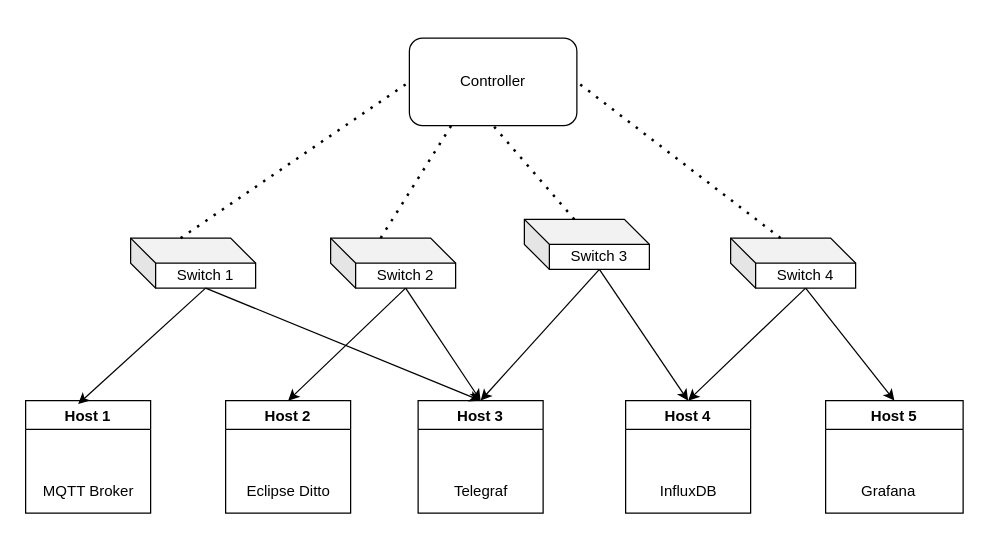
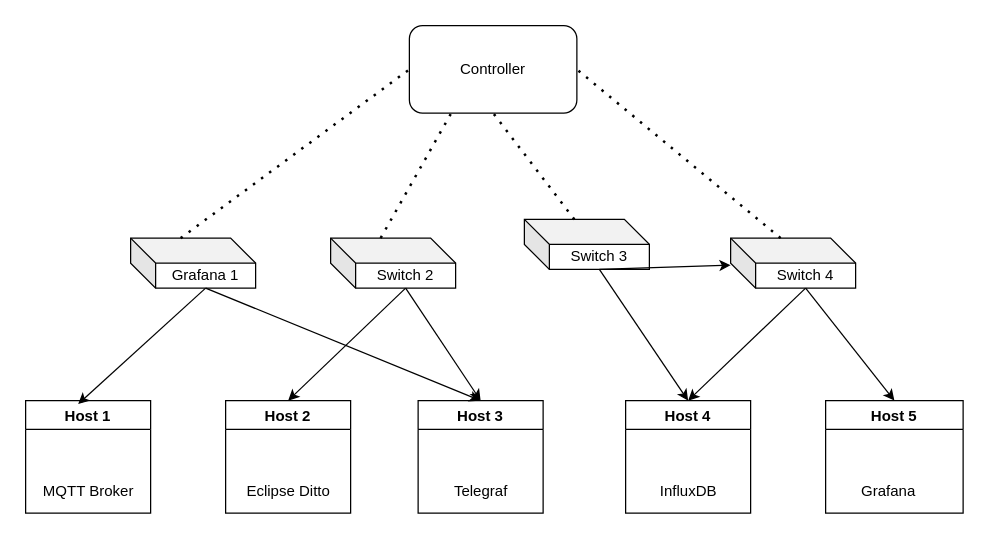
node "Controller": moved (493, 82) -> (493, 69)
node "Switch 1": label "Switch 1" -> "Grafana 1"
edge "Switch 3" -> "Host 3": now "Switch 3" -> "Switch 4"
